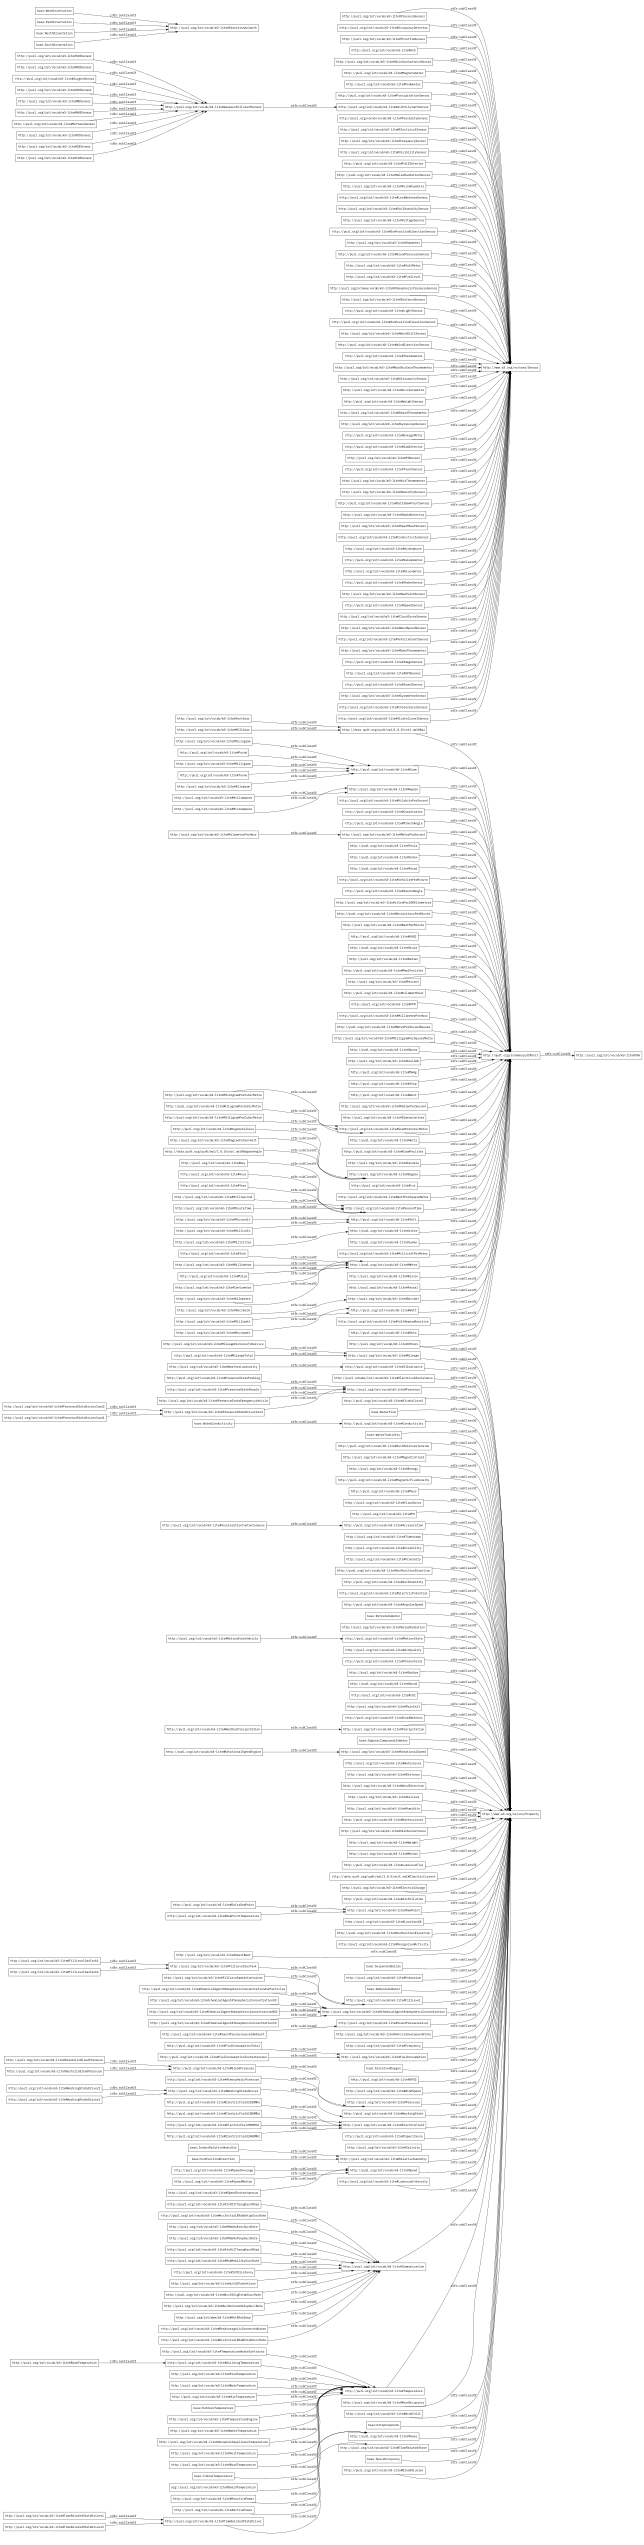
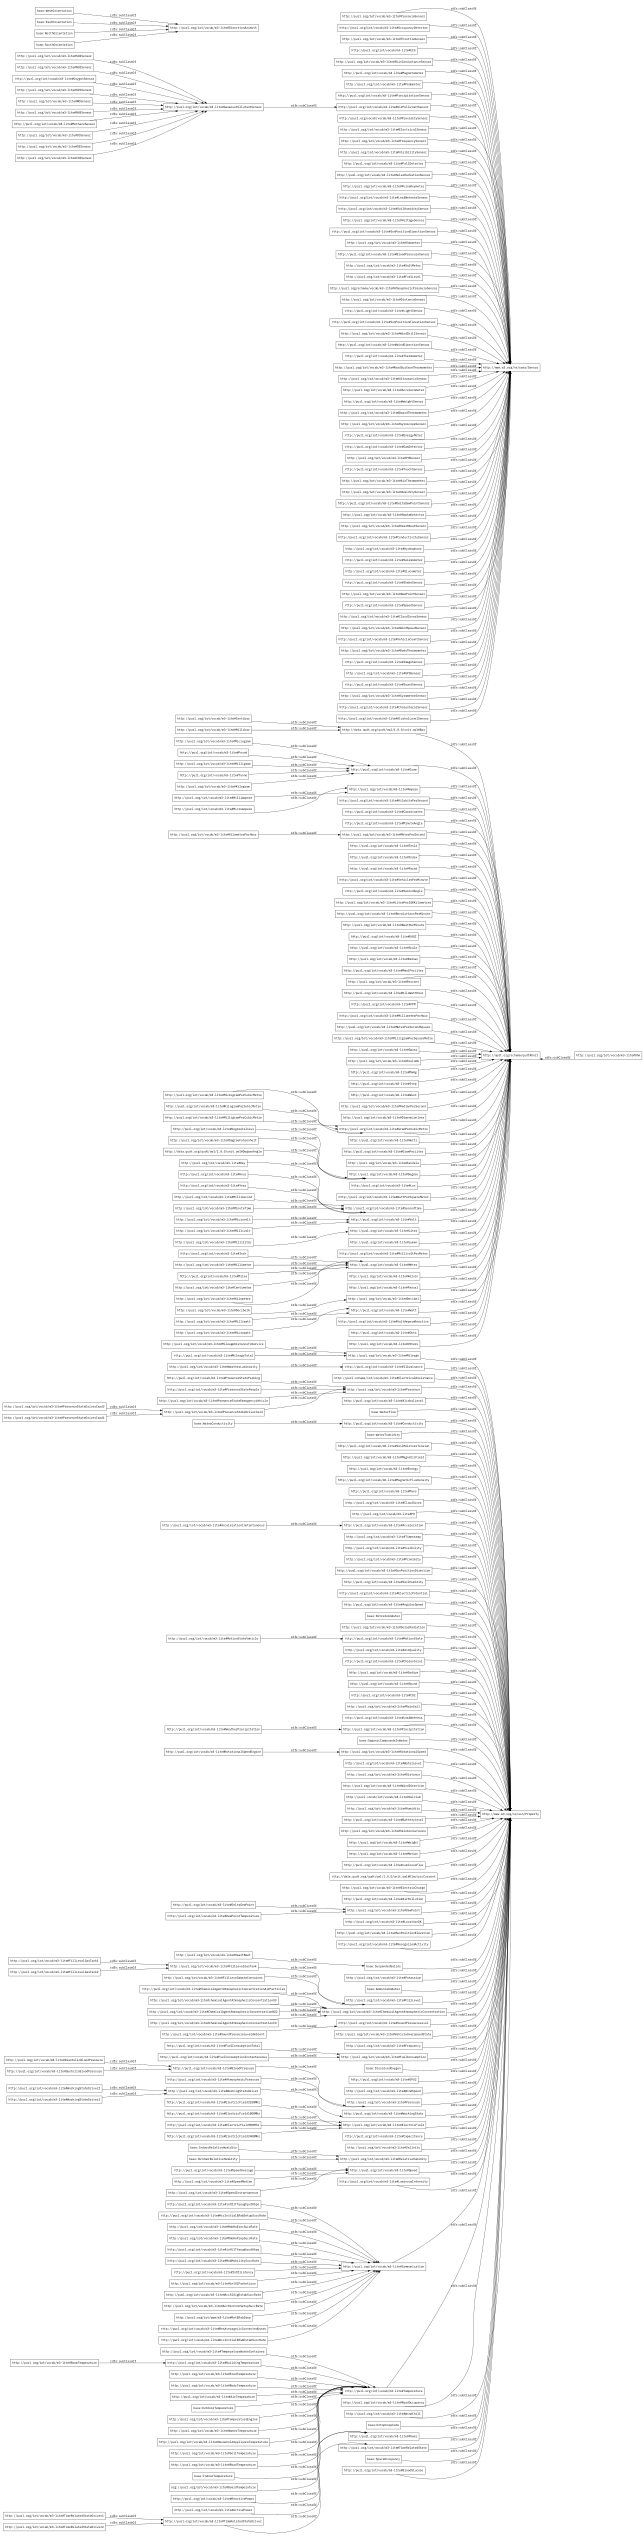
edge "http://qudt.org/schema/qudt#Unit" -> "http://purl.org/iot/vocab/m3-lite#Ohm": reversed
edge "http://purl.org/iot/vocab/m3-lite#Others" -> "http://www.w3.org/ns/ssn/Property": removed, label "rdfs:subClassOf"
node "http://purl.org/iot/vocab/m3-lite#Calcium": label "http://purl.org/iot/vocab/m3-lite#Calcium" -> "http://purl.vocab/iot/vocab/m3-lite#Calcium"
edge "http://purl.org/iot/vocab/m3-lite#HeartBeat" -> "http://www.w3.org/ns/ssn/Property": now "http://purl.org/iot/vocab/m3-lite#HeartBeat" -> "base:SuspendedSolids"
node "base:SunPositionDirection": label "base:SunPositionDirection" -> "base:OutdoorRelativeHumidity"
